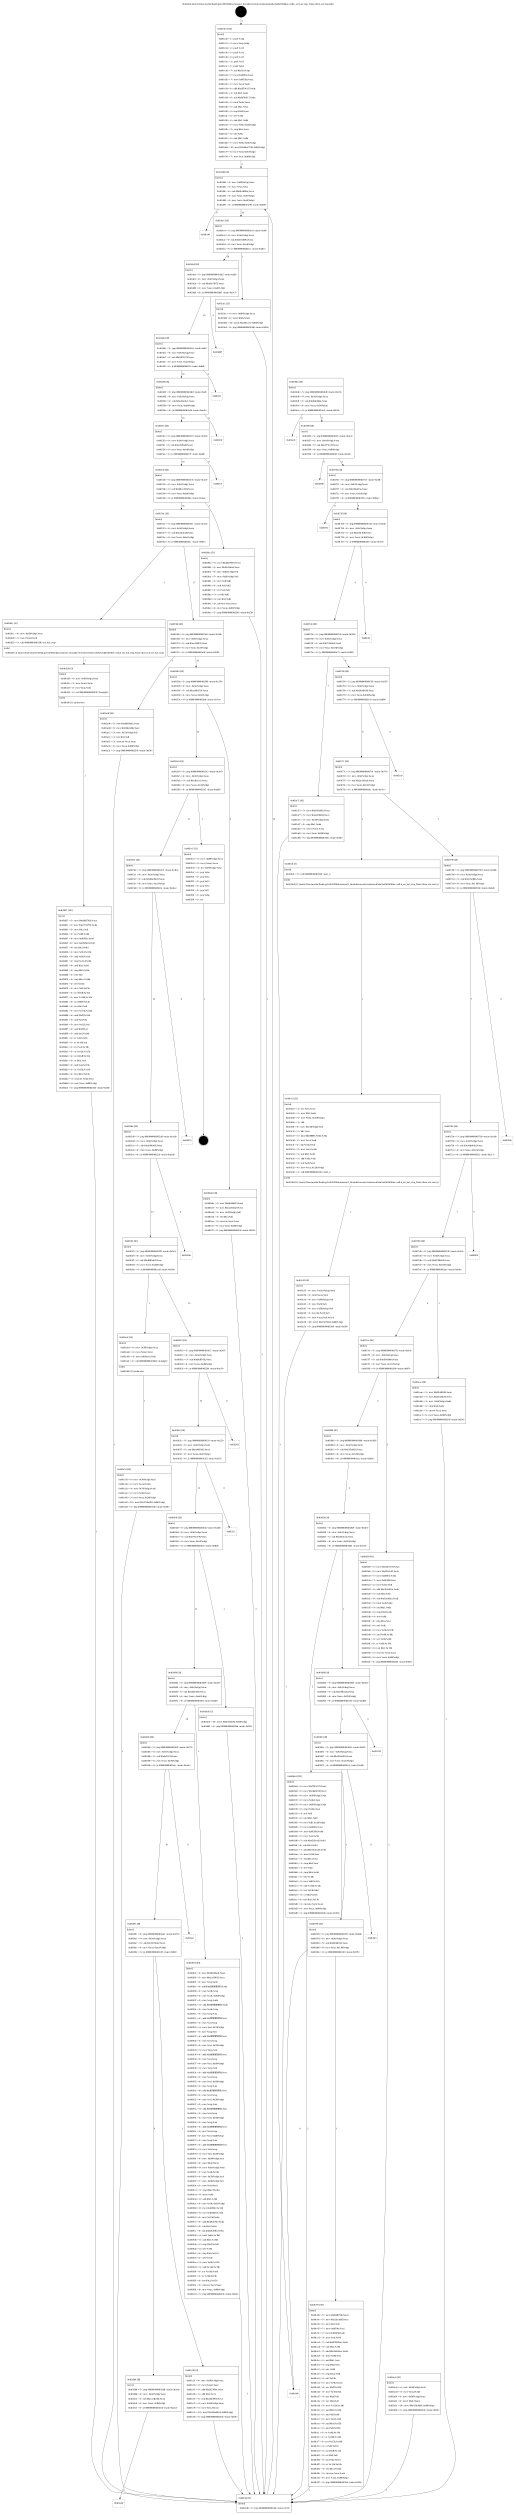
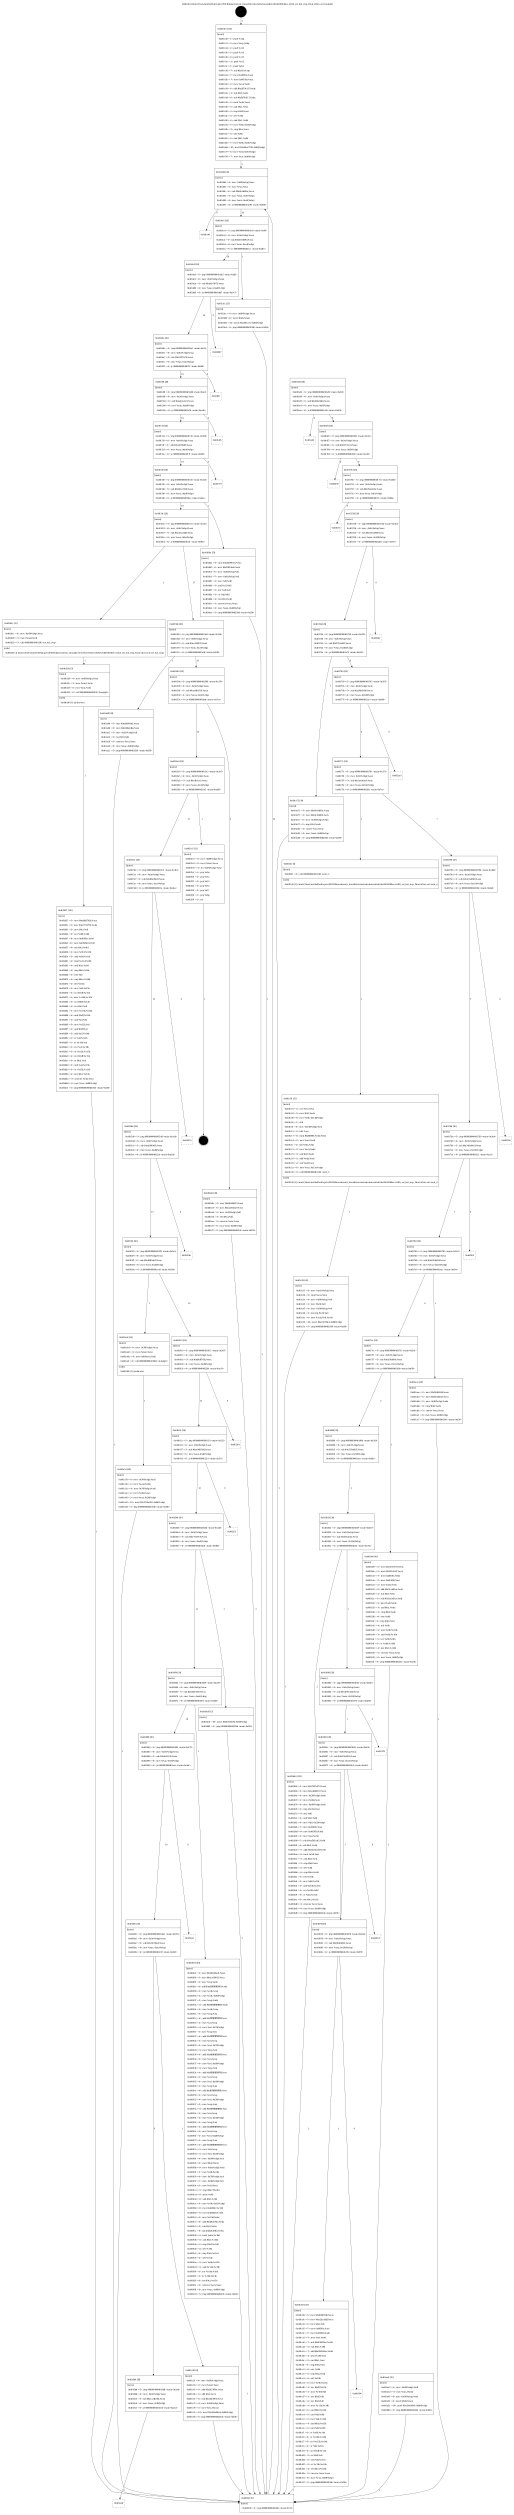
edge "0x401a72 [30]" -> "0x401894": now "0x401a72 [30]" -> "0x402346 [5]"
